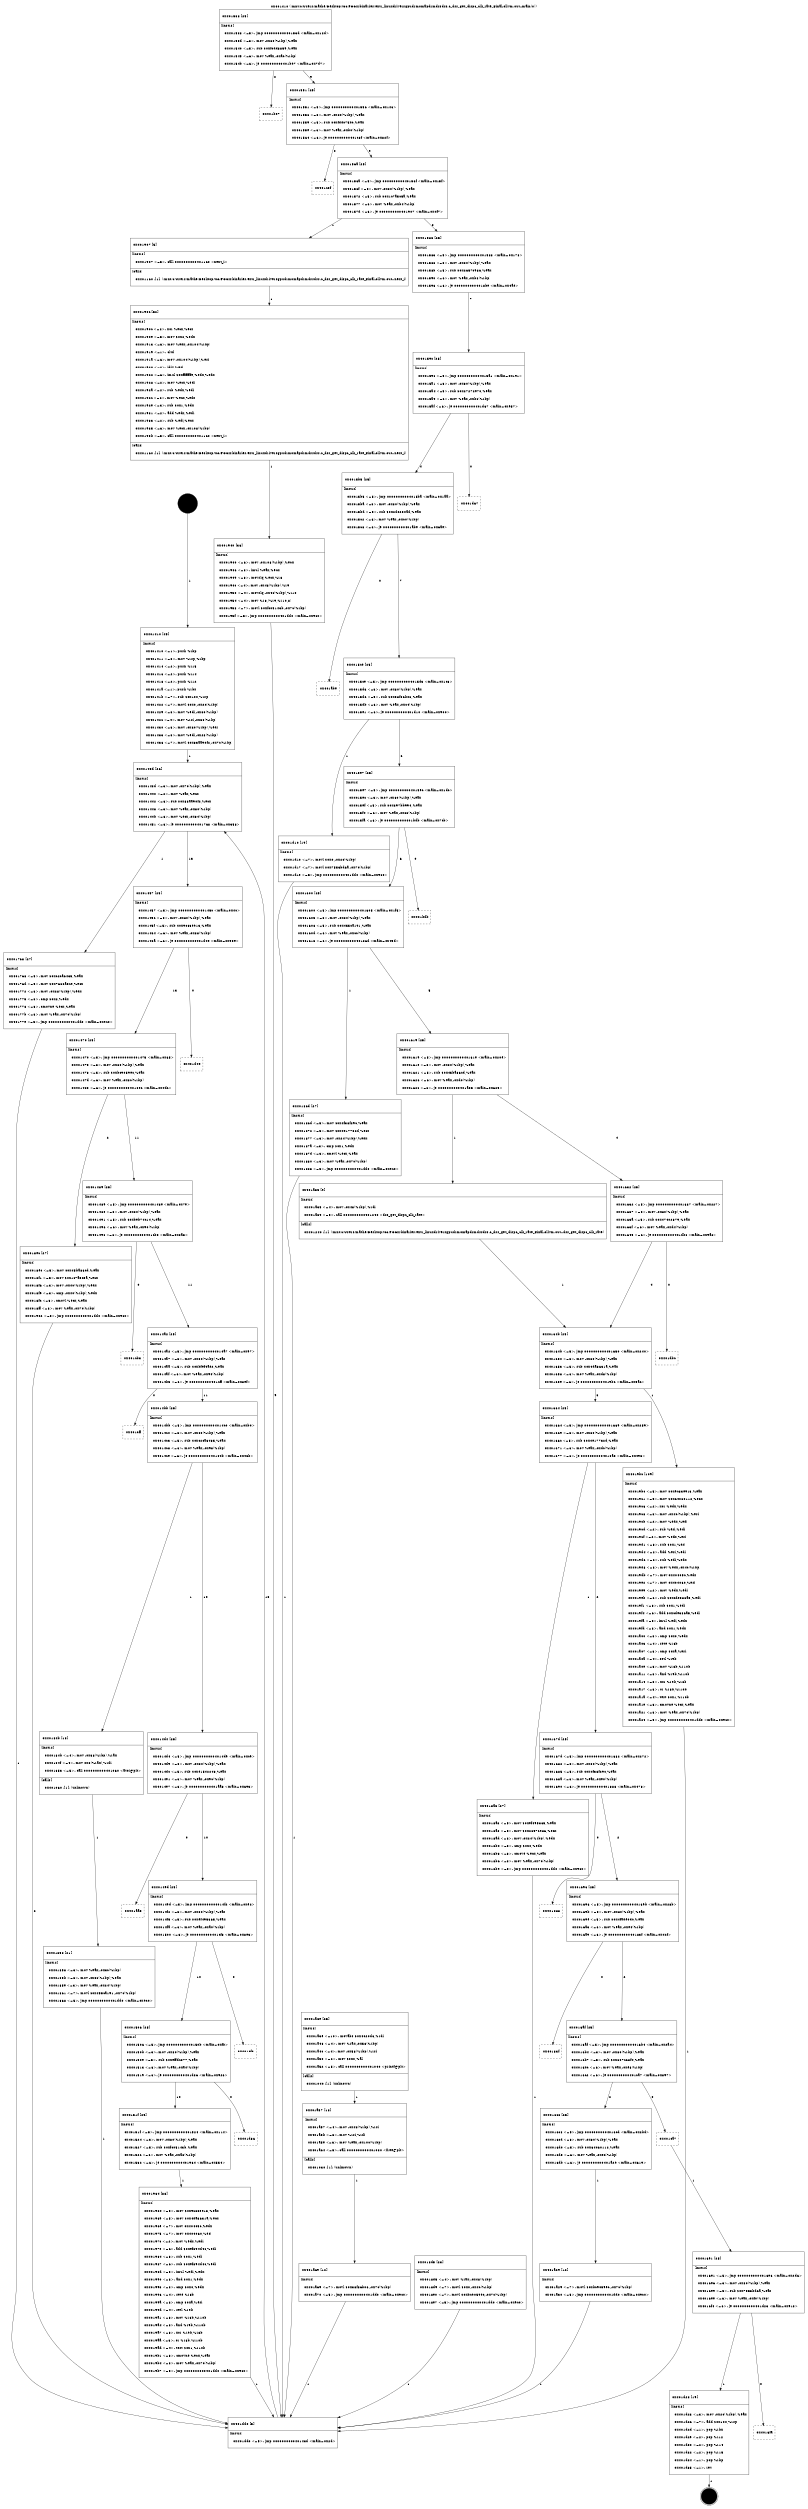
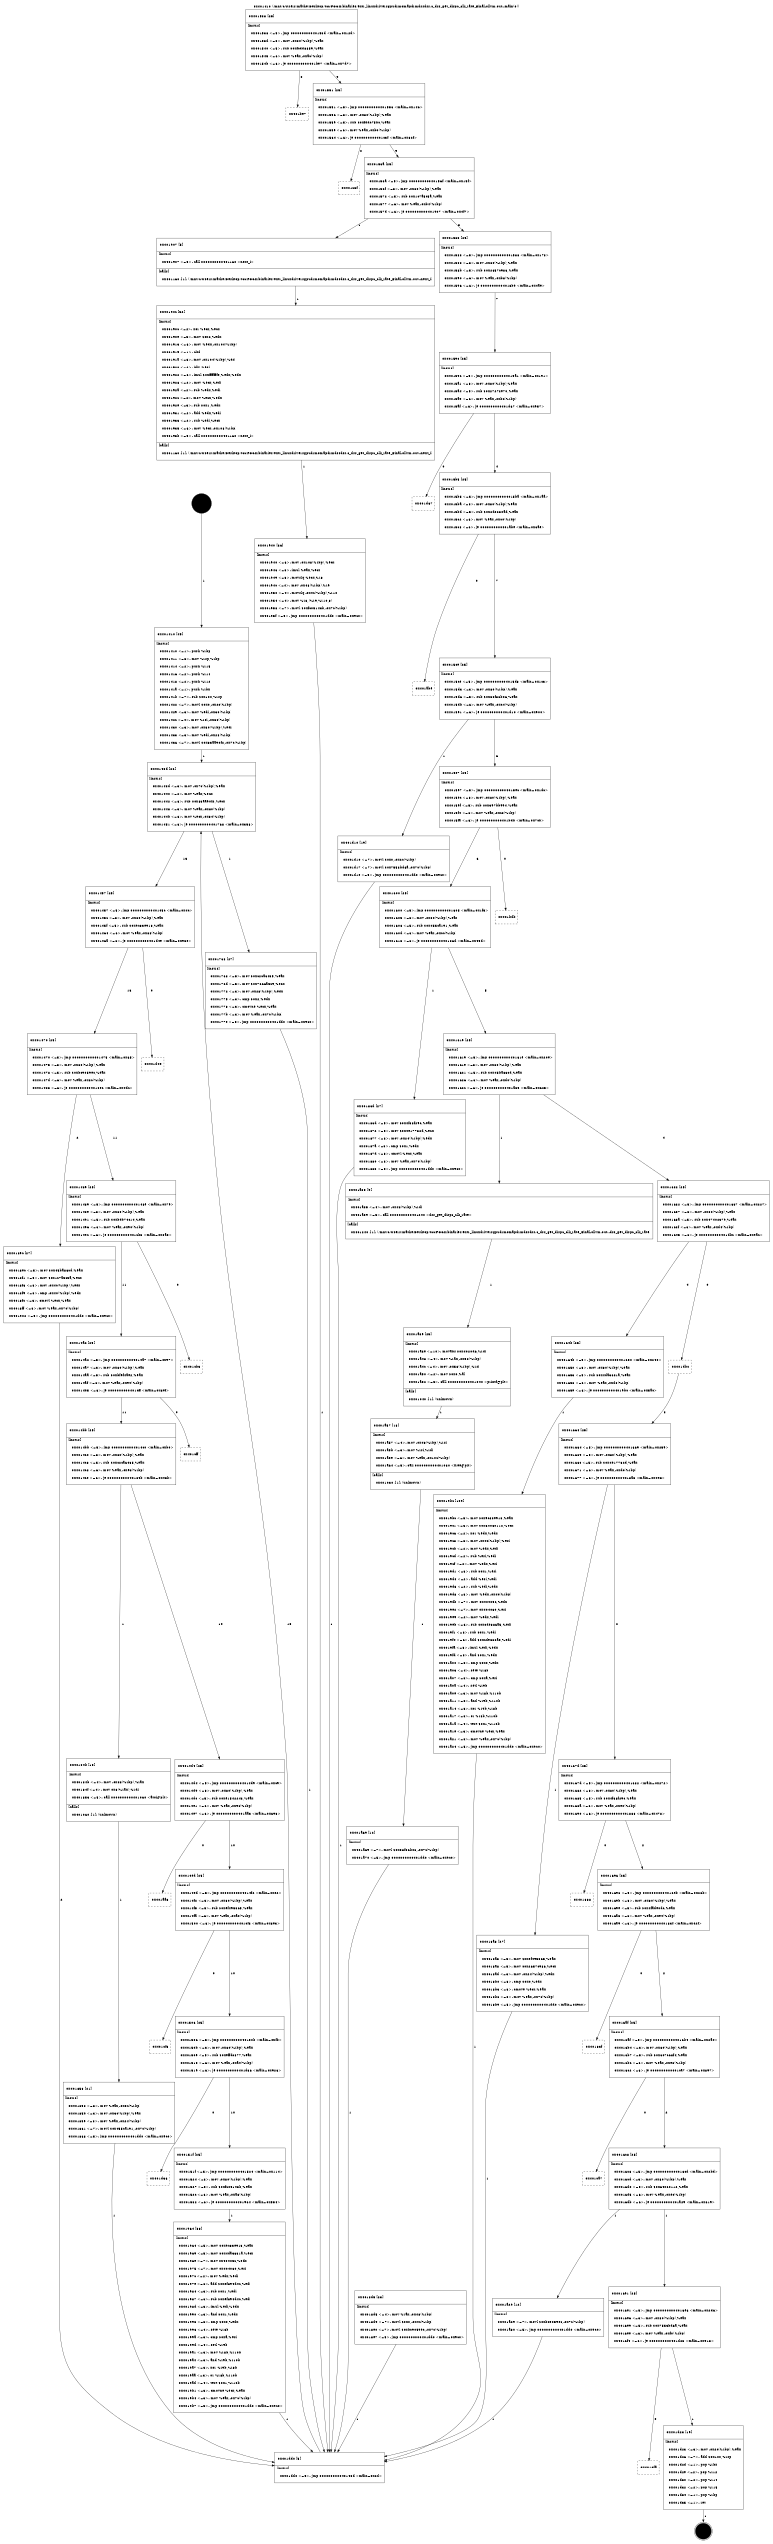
edge "0x401a35 [9]" -> "0x40164b [25]": now "0x401a35 [9]" -> "0x401a3e [25]"
edge "0x40164b [25]" -> "0x401664 [25]": now "0x401dbc" -> "0x401664 [25]"
edge "0x401940 [36]" -> "0x401dd0 [5]": label " 9" -> " 1"
edge "0x401ca7" -> "0x4016e1 [25]": now "0x4016c8 [25]" -> "0x4016e1 [25]"
